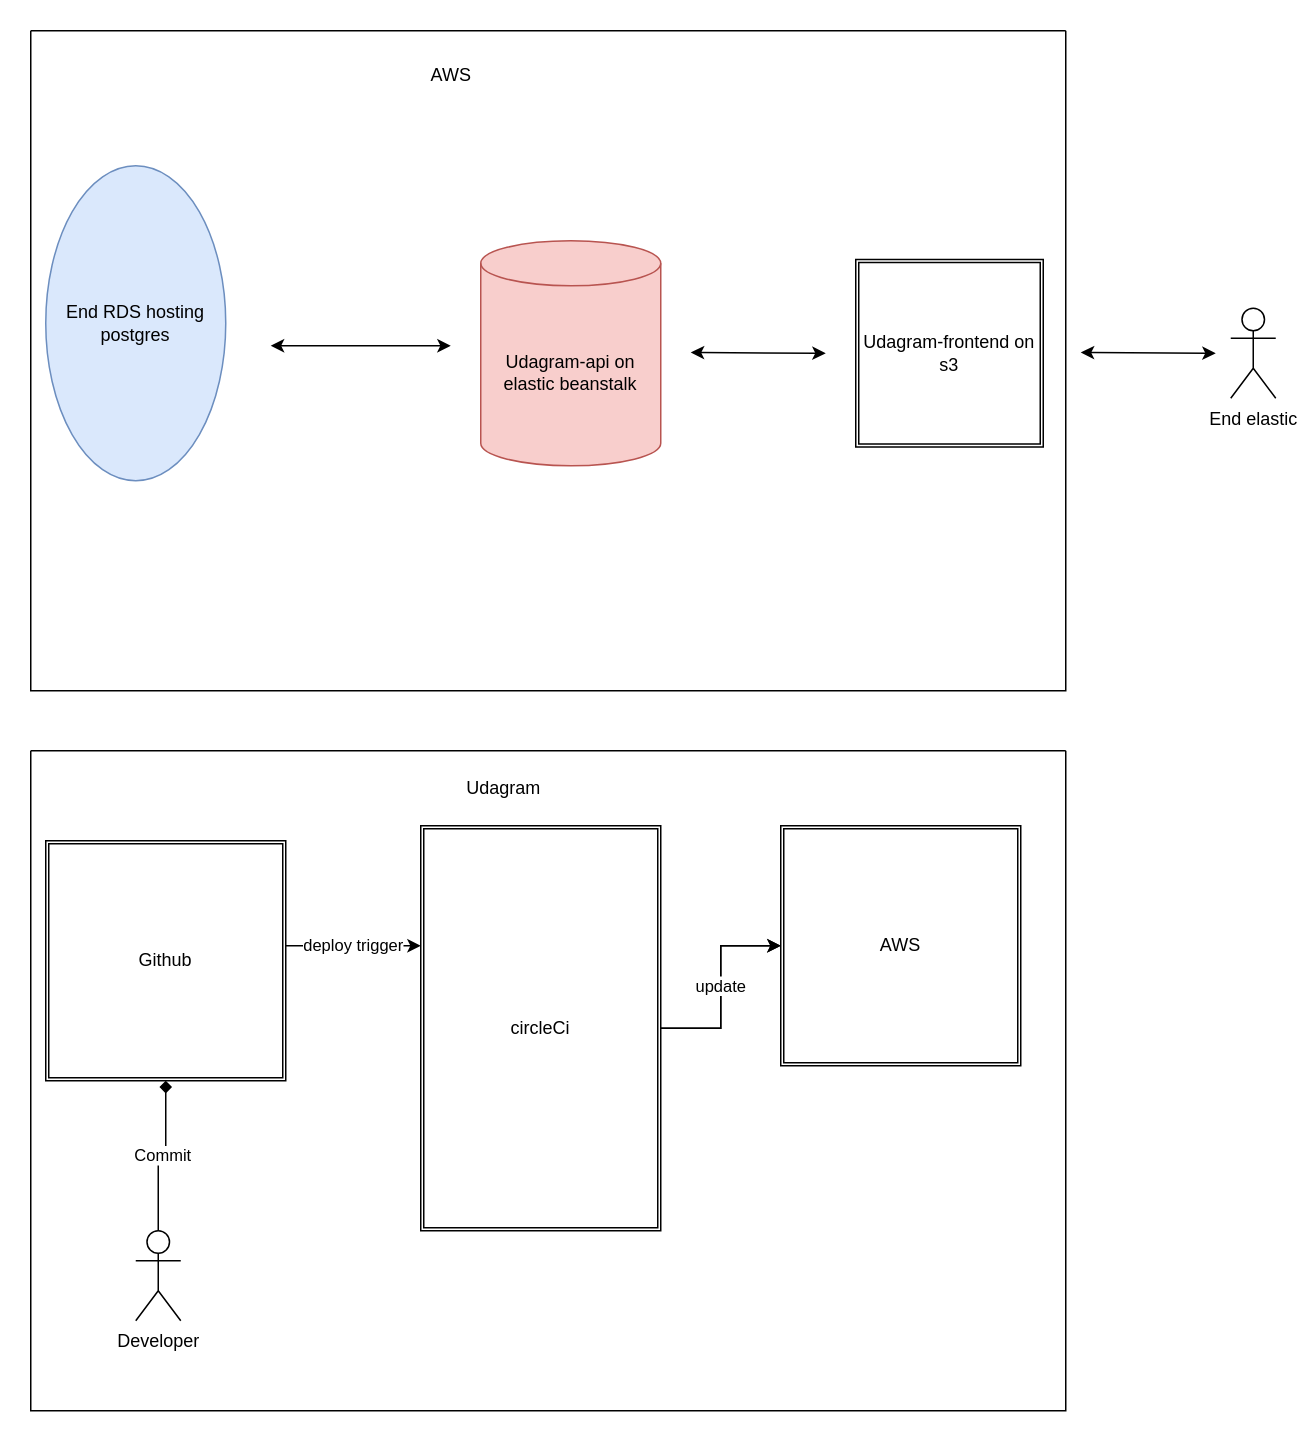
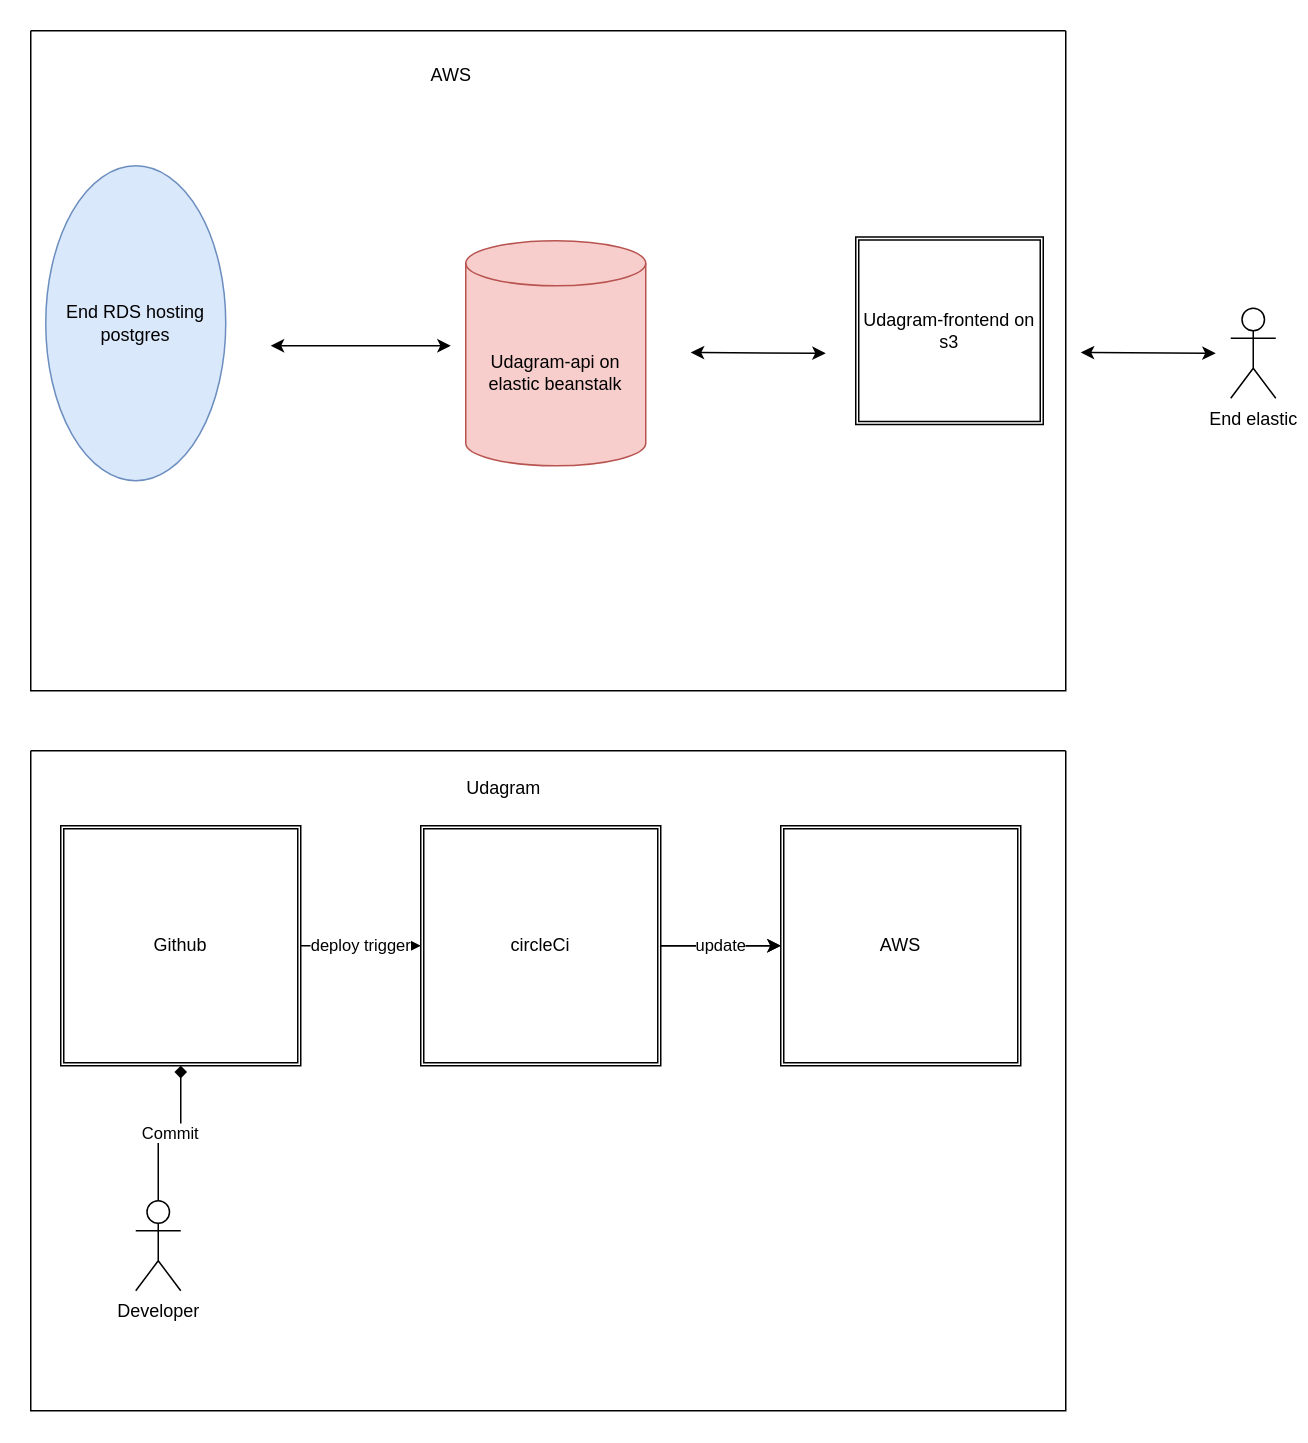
node "Udagram-api on elastic beanstalk": moved (571, 353) -> (556, 353)
node "Udagram-frontend on s3": moved (950, 353) -> (950, 331)
node "Github": moved (166, 961) -> (181, 946)
node "circleCi": size 240x405 -> 240x240
node "Developer": moved (158, 1276) -> (158, 1246)
